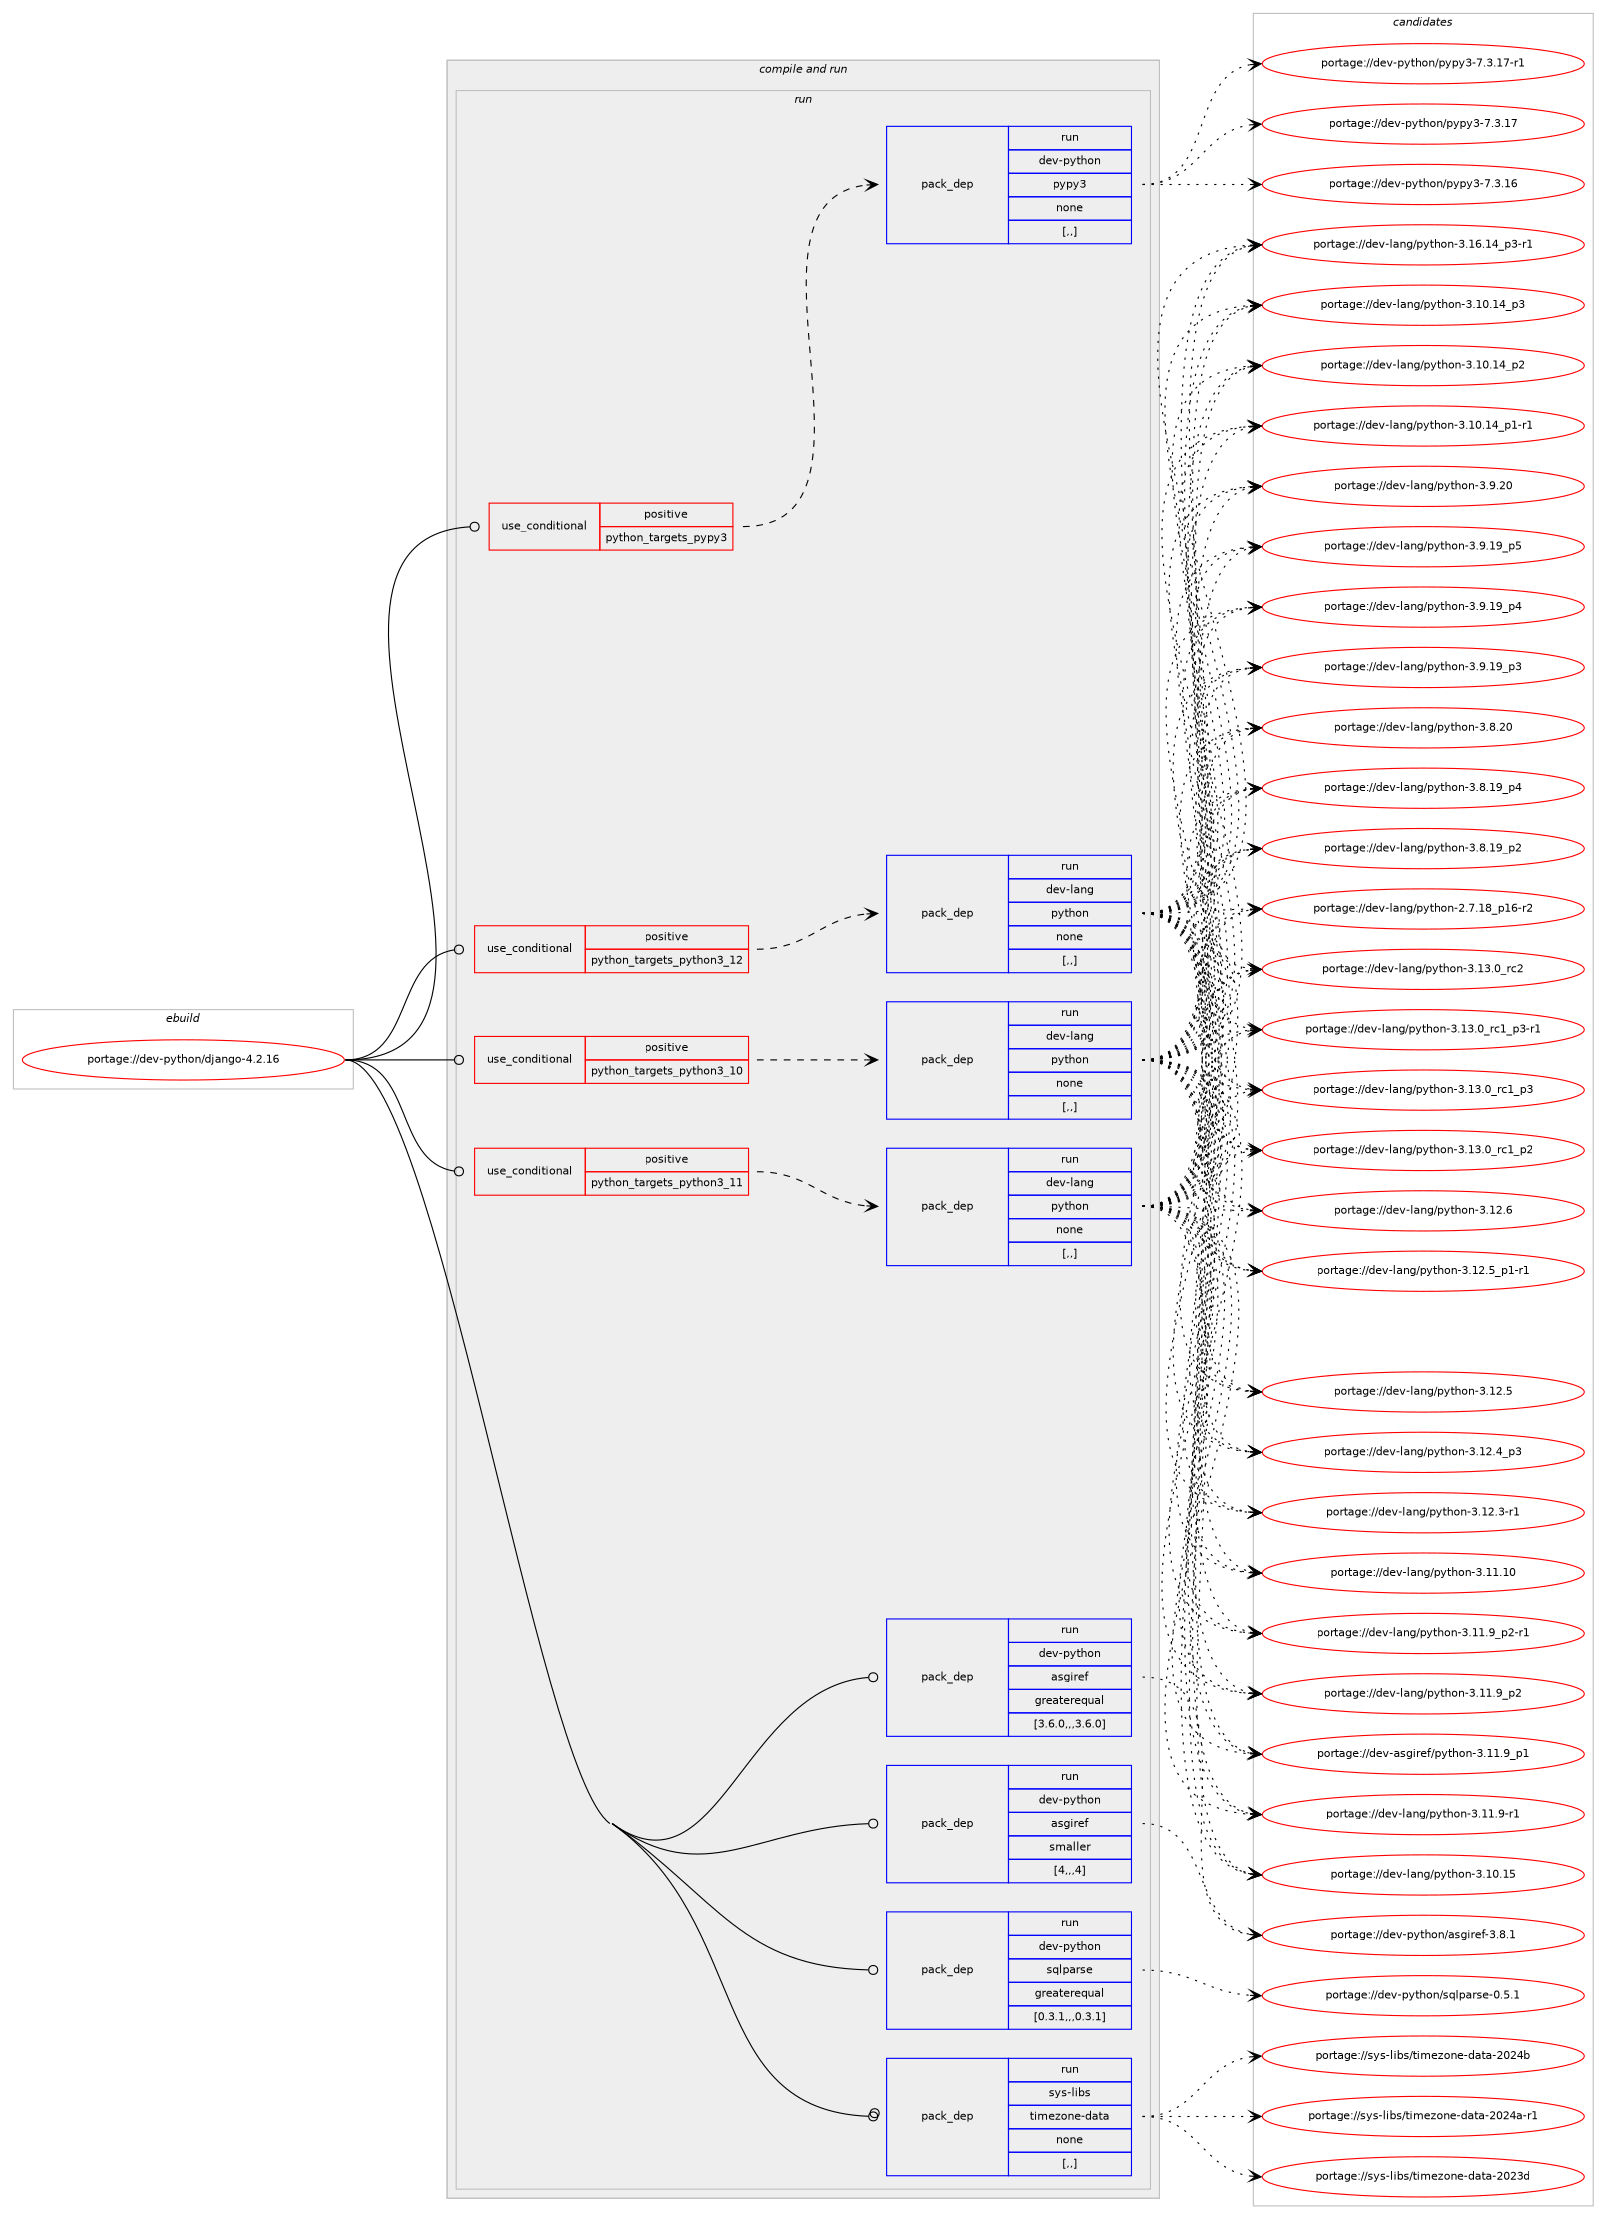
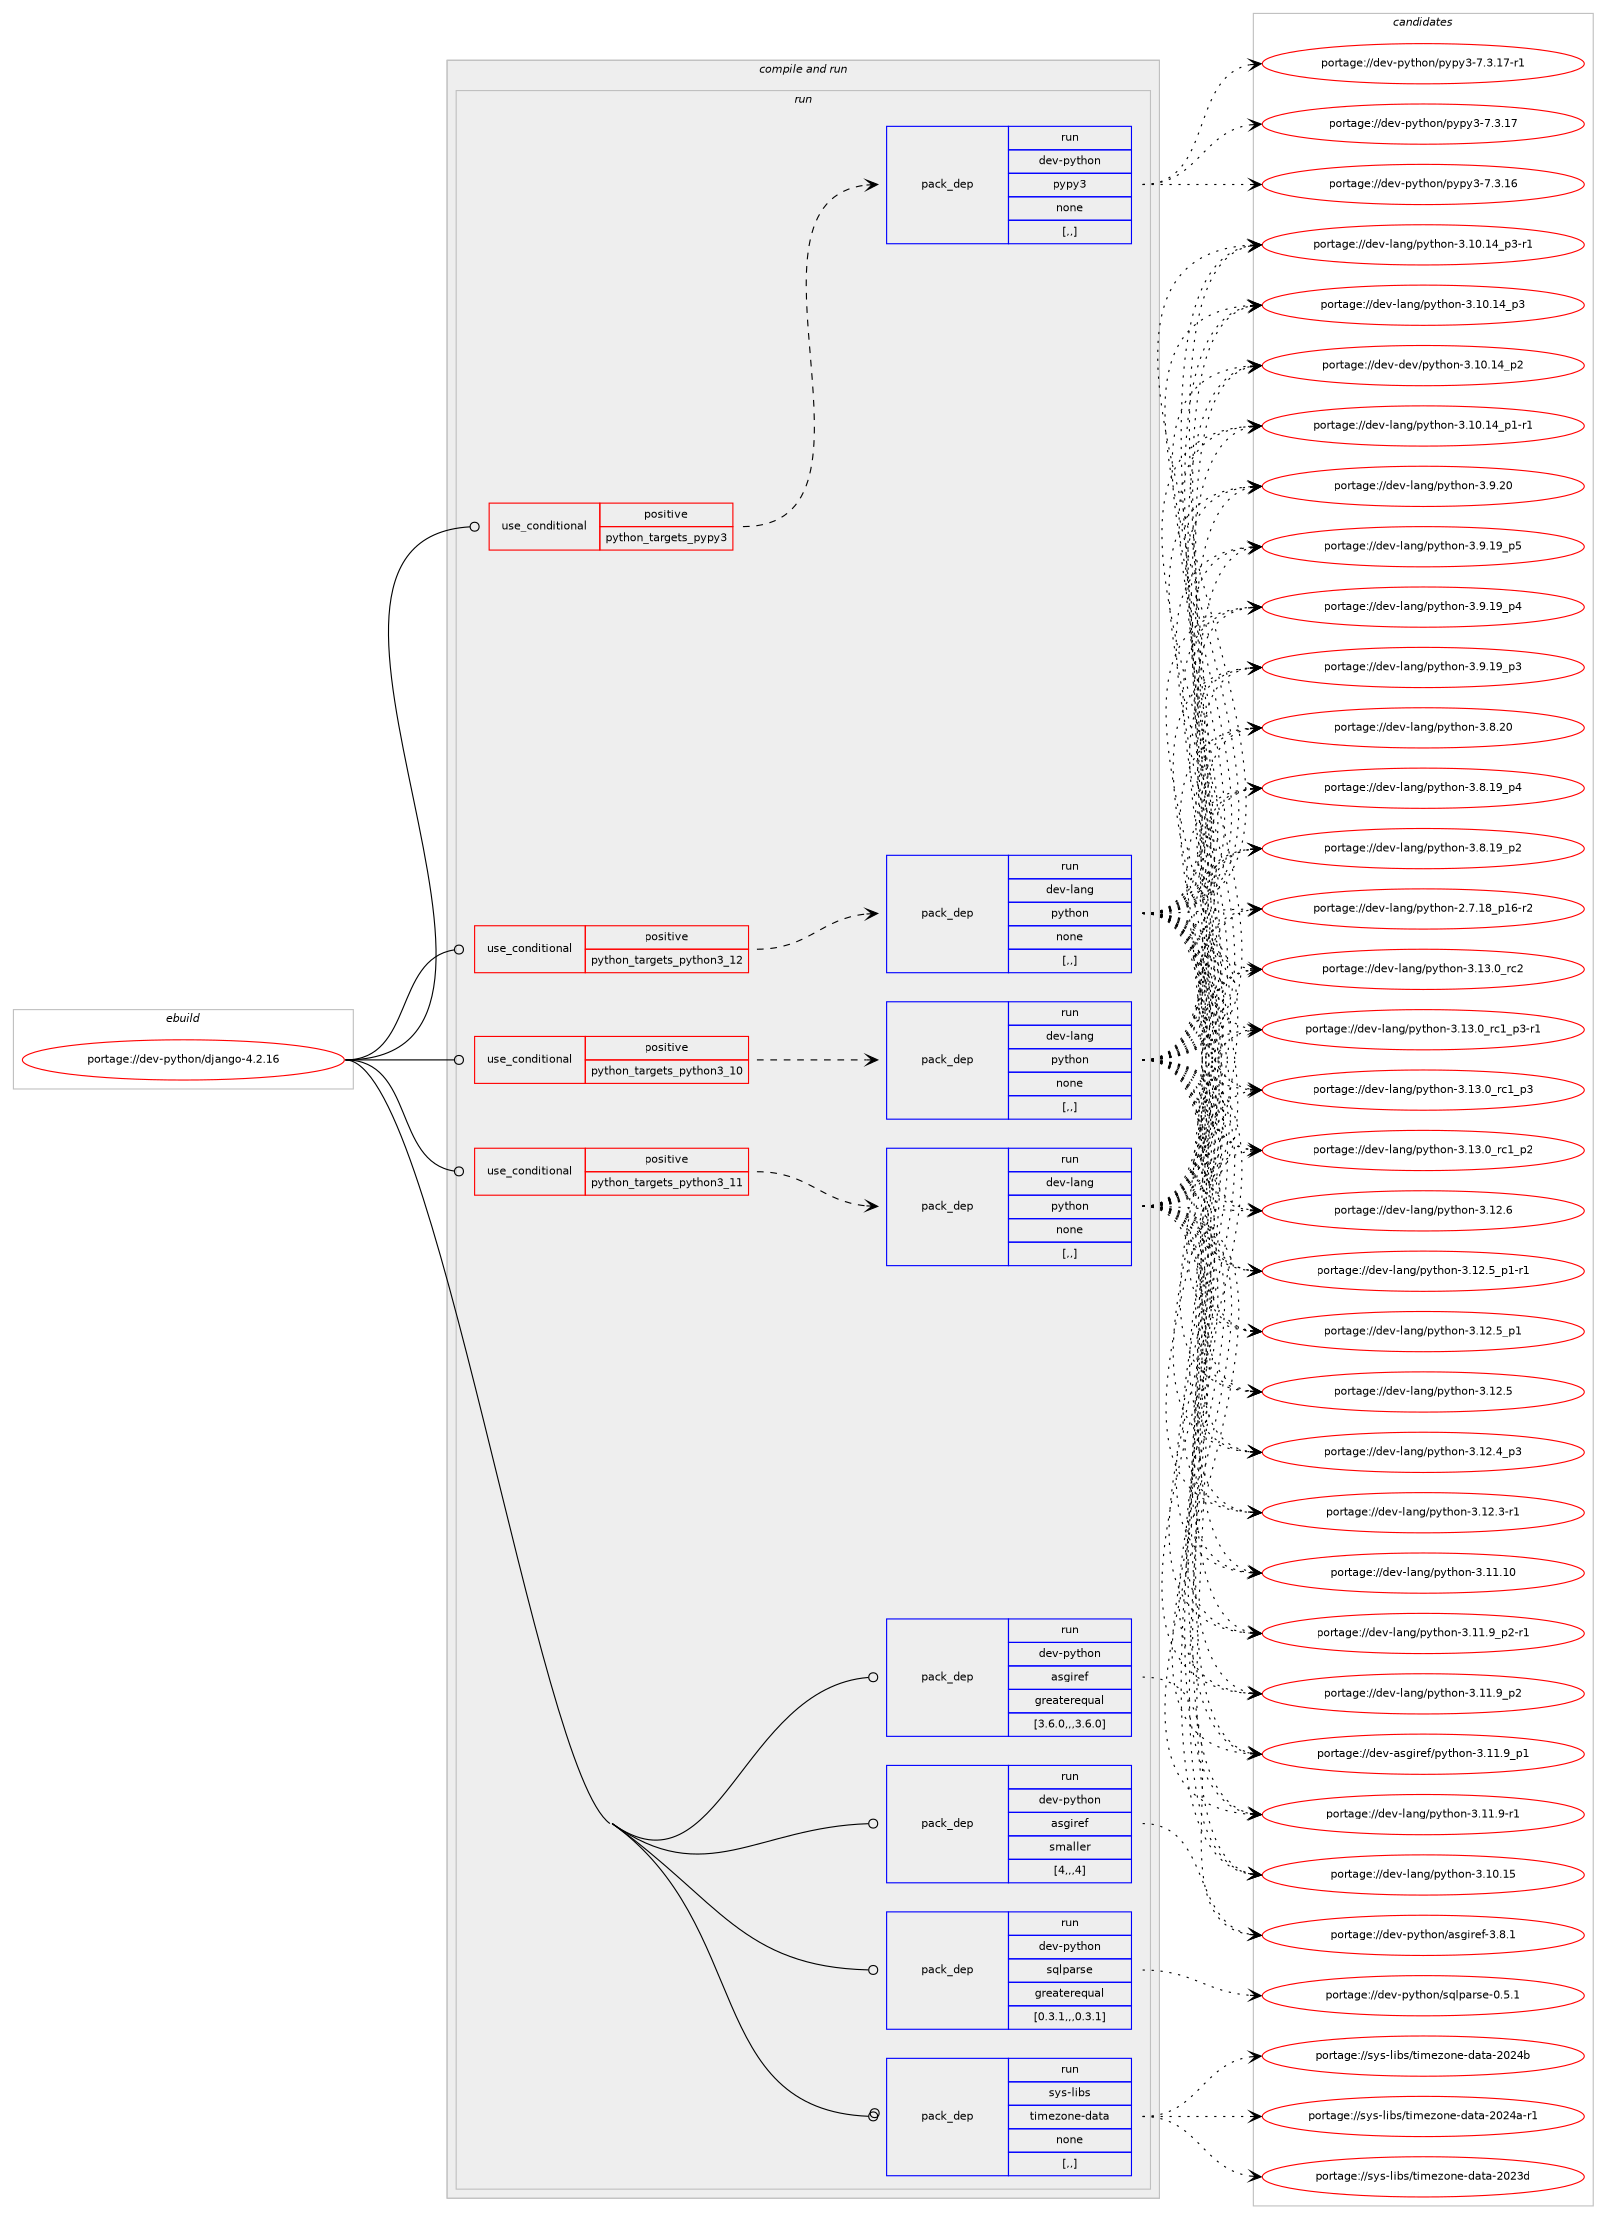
node "portage://dev-lang/python-3.16.14_p3-r1": label "portage://dev-lang/python-3.16.14_p3-r1" -> "portage://dev-lang/python-3.10.14_p3-r1"
node "portage://dev-lang/python-3.10.14_p2": label "portage://dev-lang/python-3.10.14_p2" -> "portage://dev-dev/python-3.10.14_p2"
node "portage://dev-lang/python-3.12.5_p1": added
